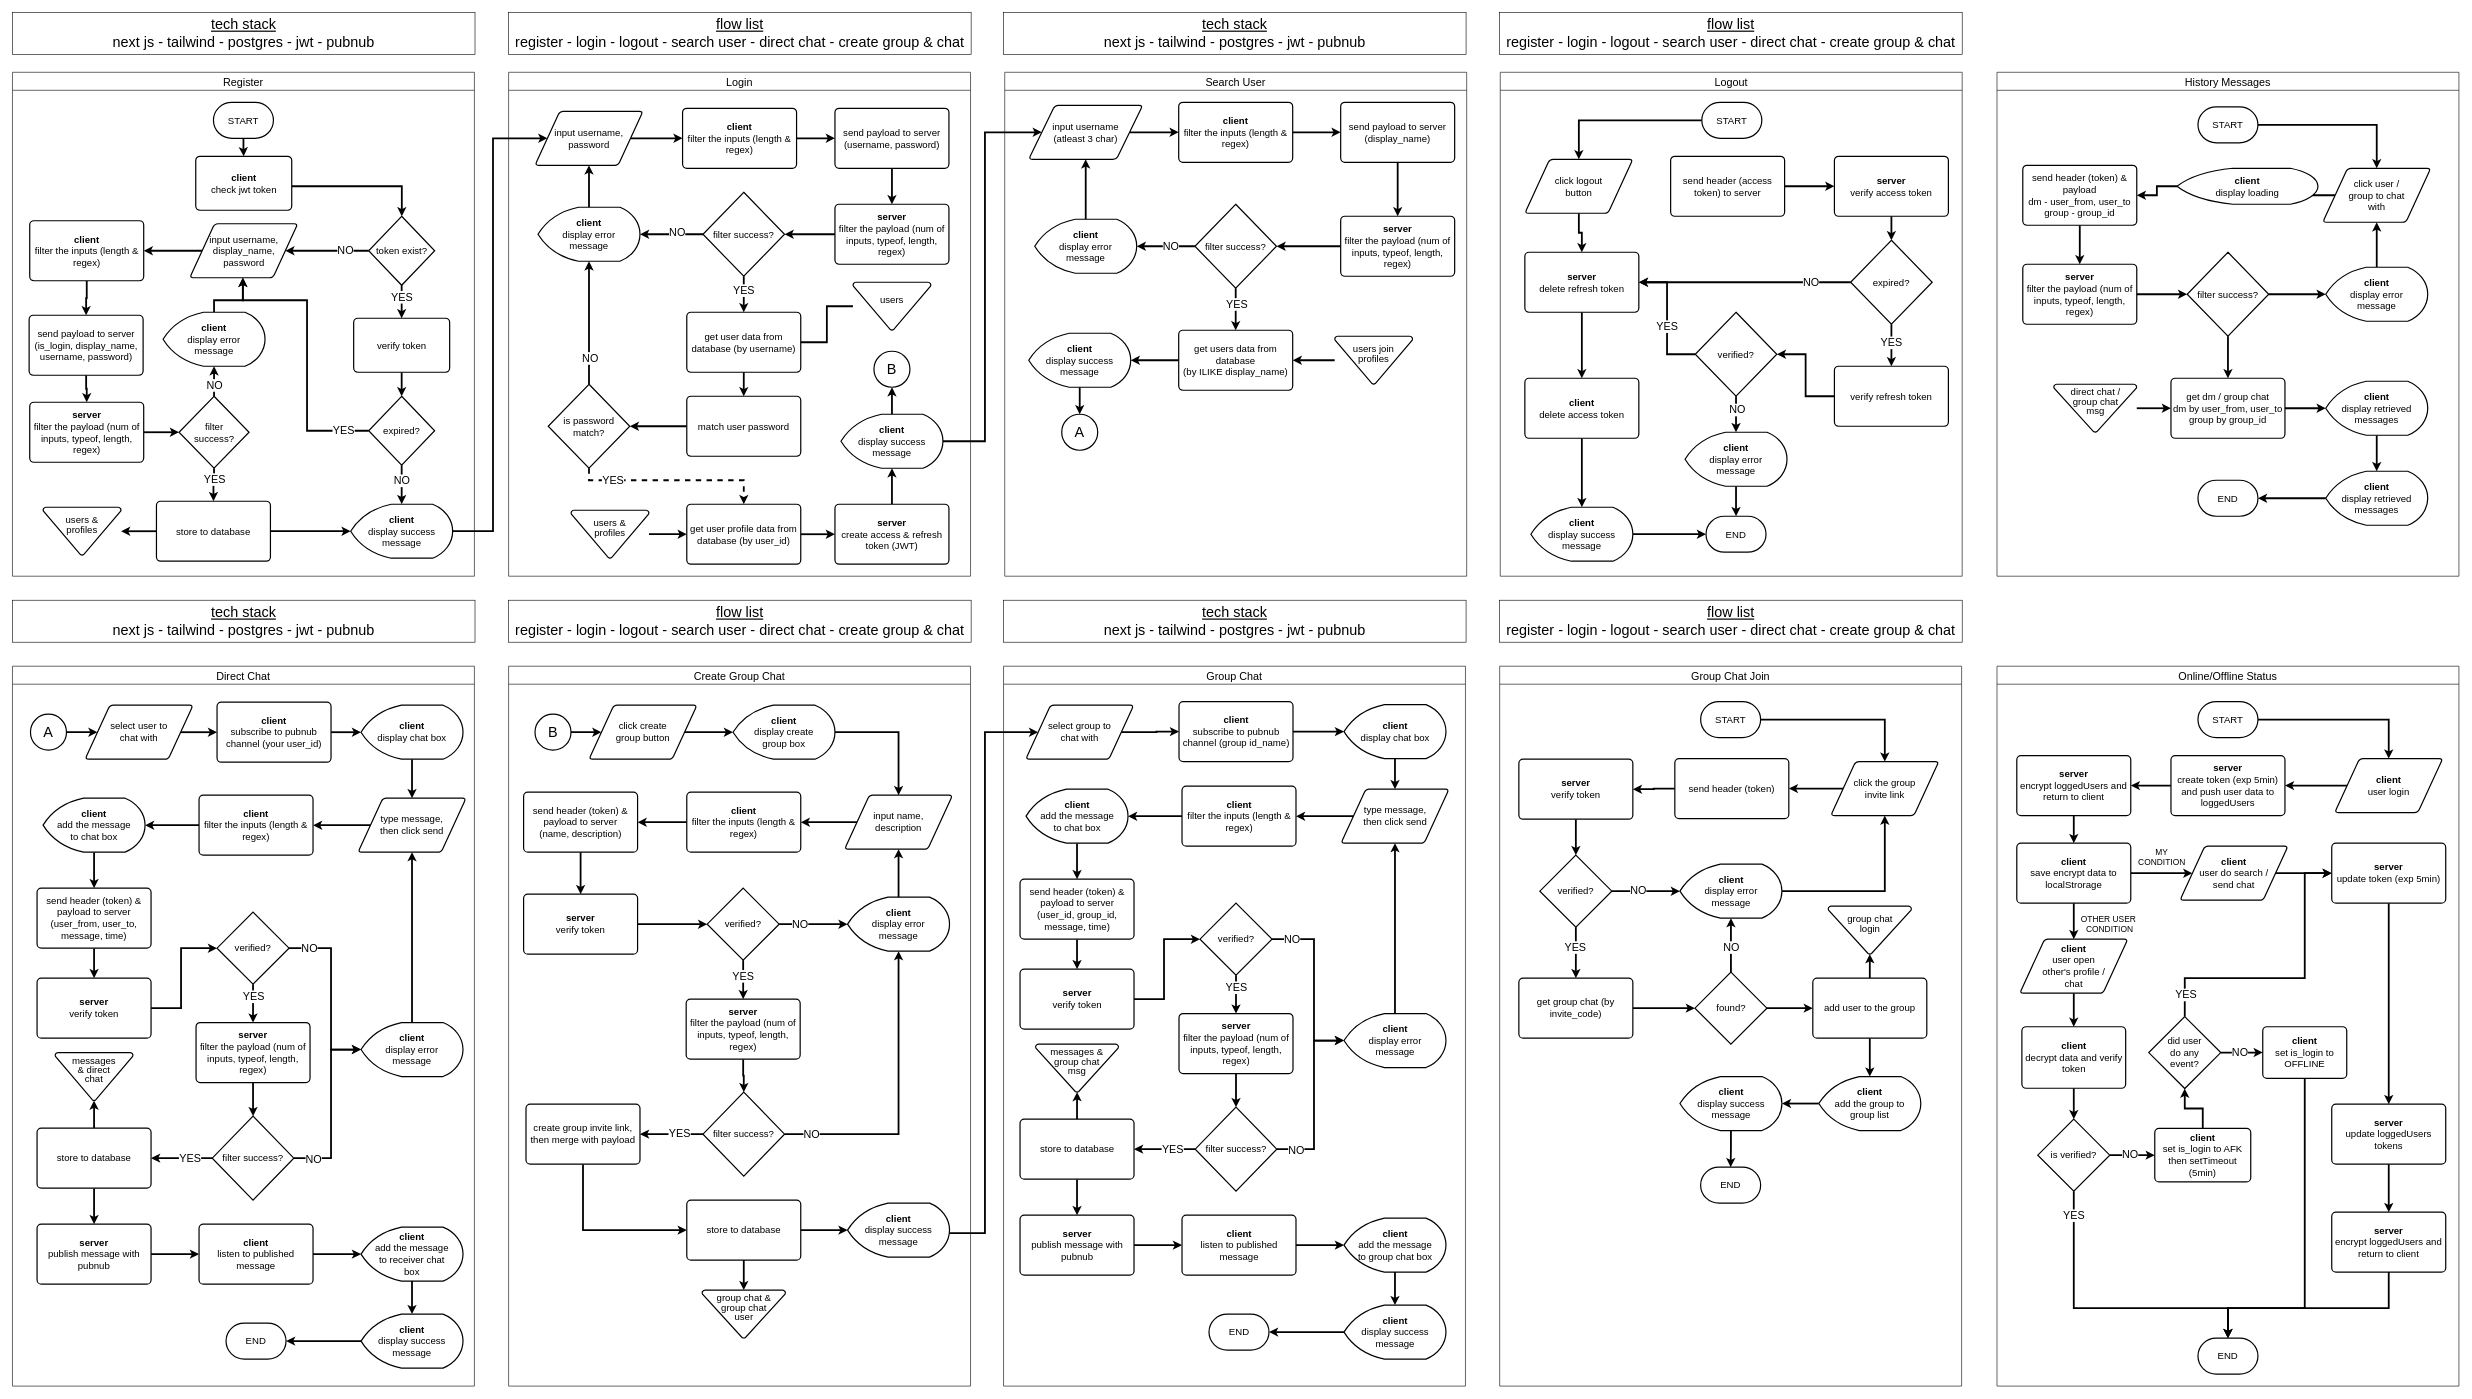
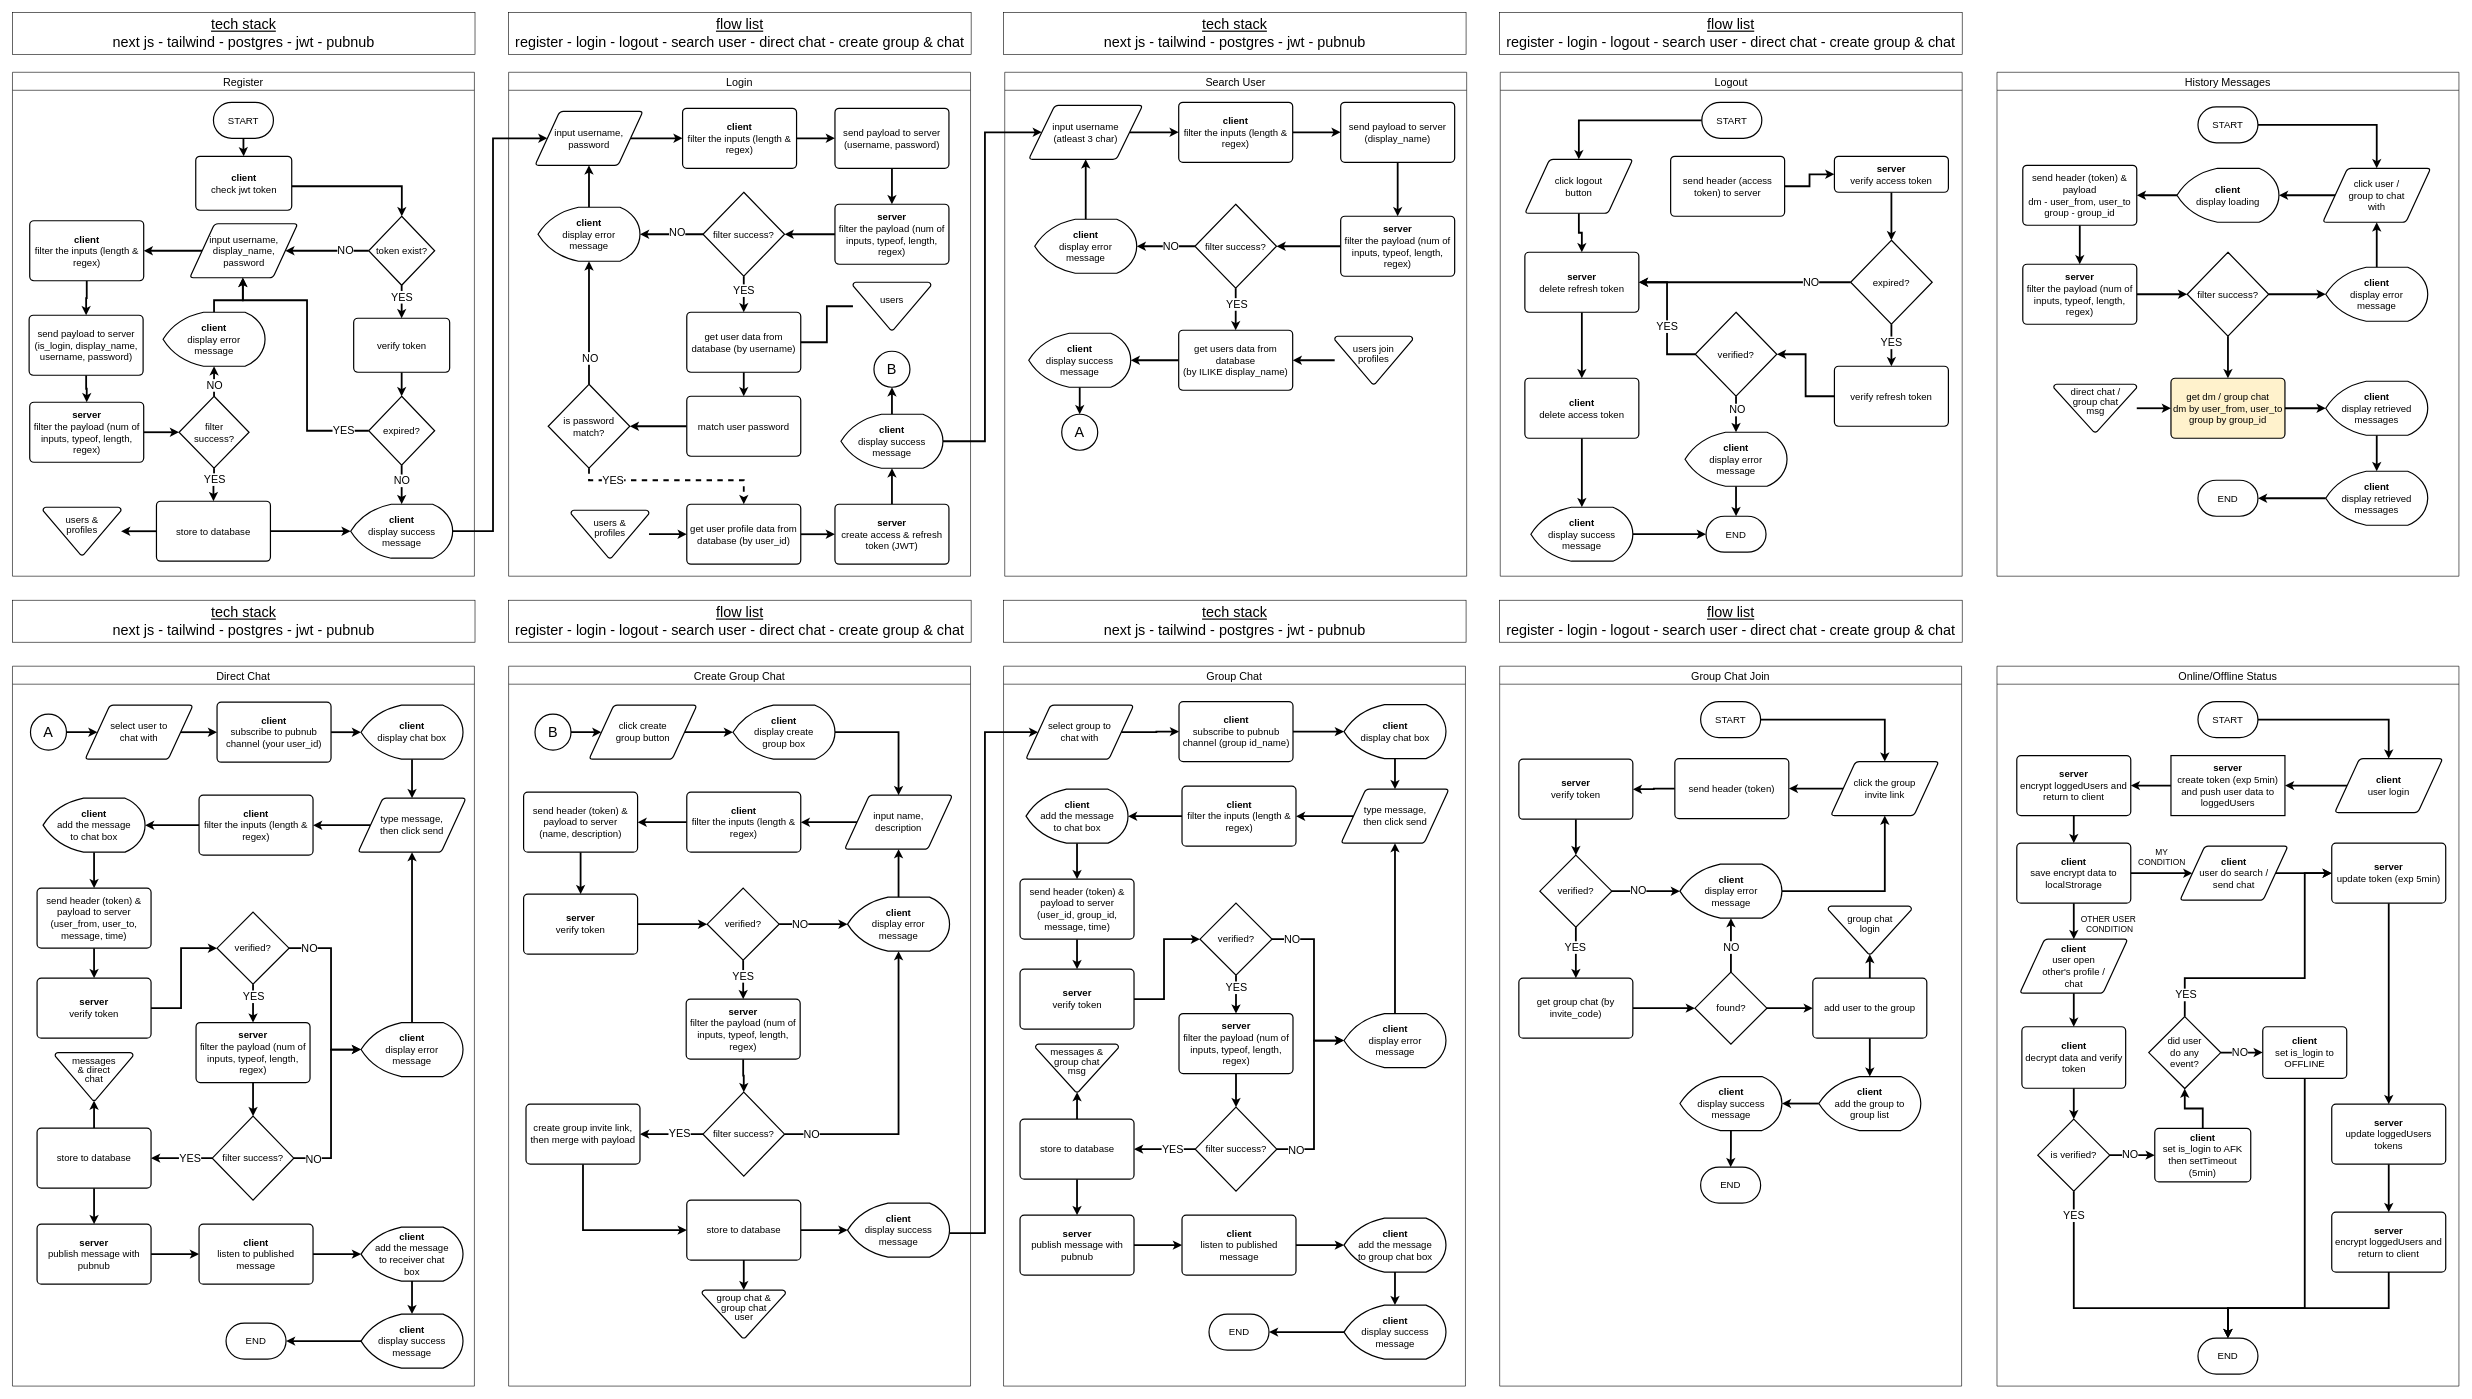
node "server verify access token": size 114x60 -> 114x36
node "client display loading": size 141x36 -> 102x54
node "get dm / group chat dm by user_from, user_to group by group_id": fillcolor #ffffff -> #fff2cc
node "server create token (exp 5min) and push user data to loggedUsers": shape rounded rectangle -> rectangle
